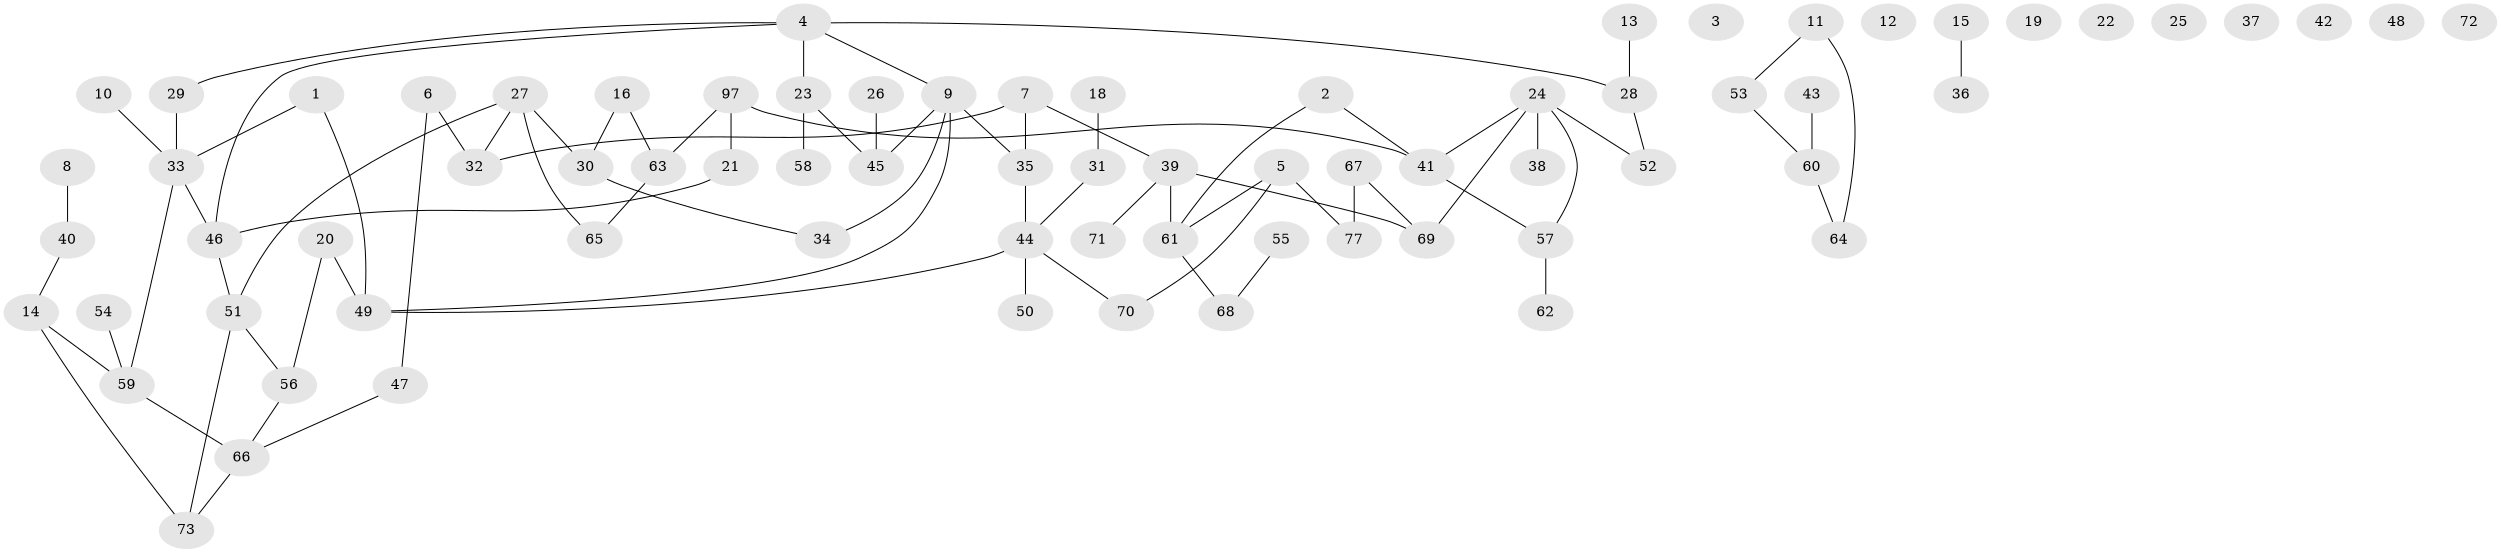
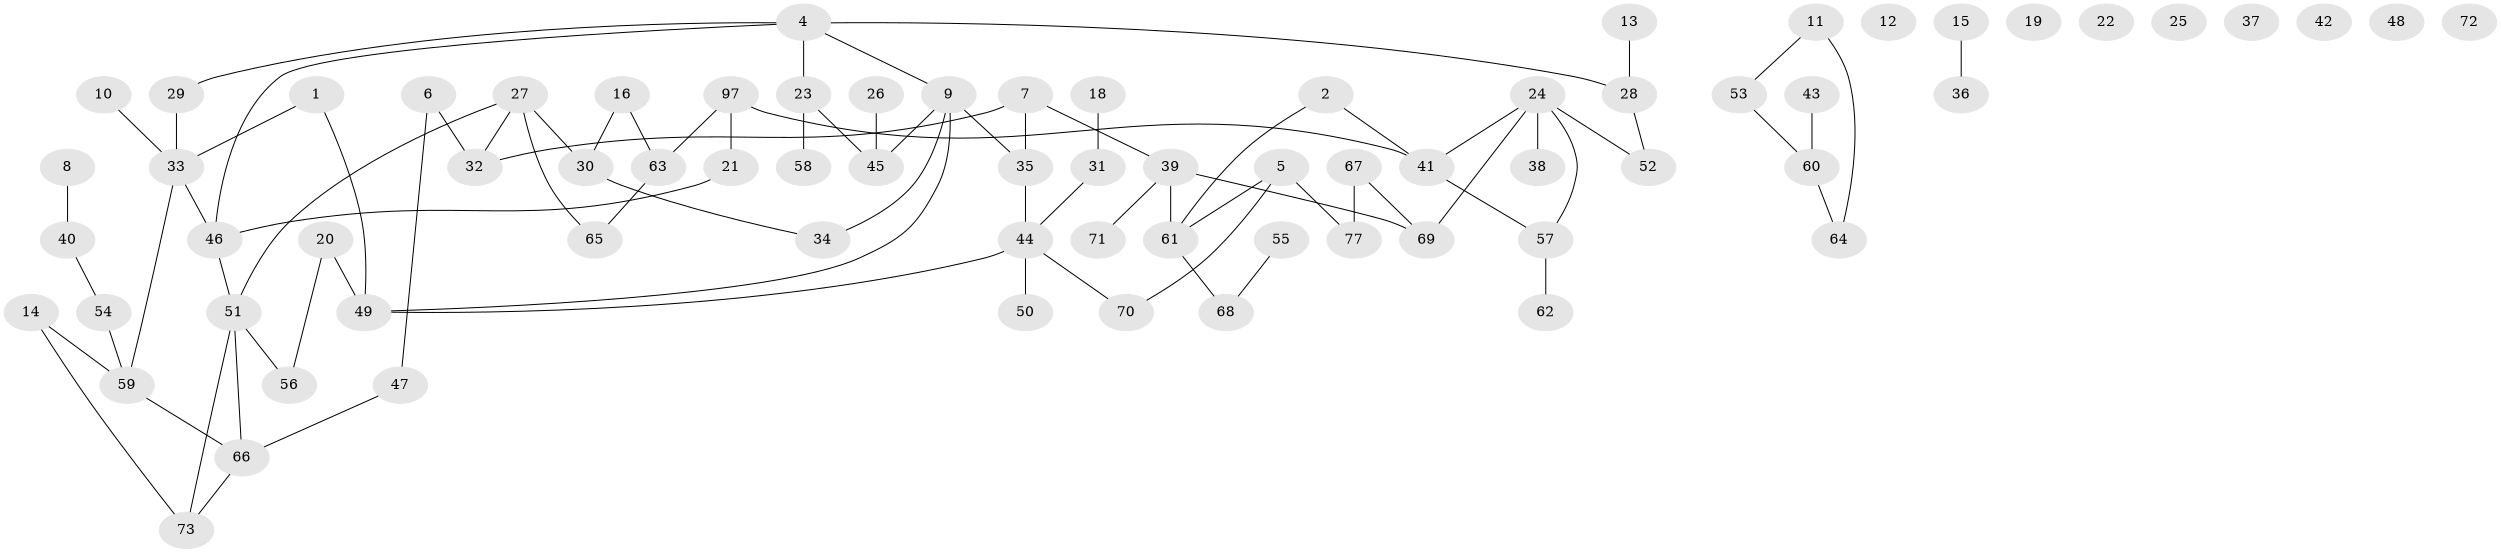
node "3": removed
edge "40" -- "14": now "40" -- "54"
edge "56" -- "66": now "51" -- "66"
